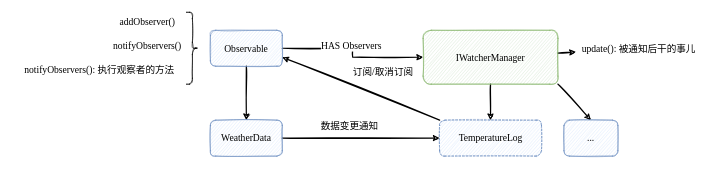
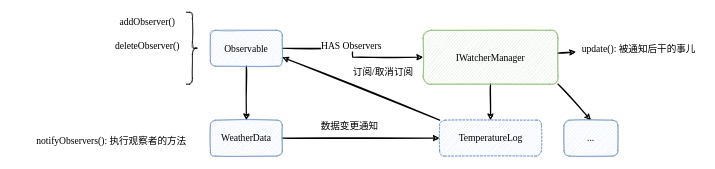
node "notifyObservers()": label "notifyObservers()" -> "deleteObserver()"
node "notifyObservers(): 执行观察者的方法": moved (99, 69) -> (111, 141)
